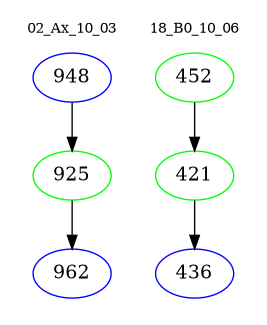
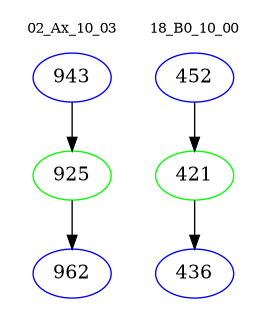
cluster "18_B0_10_06": label "18_B0_10_06" -> "18_B0_10_00"
node "948": label "948" -> "943"
node "452": color green -> blue
